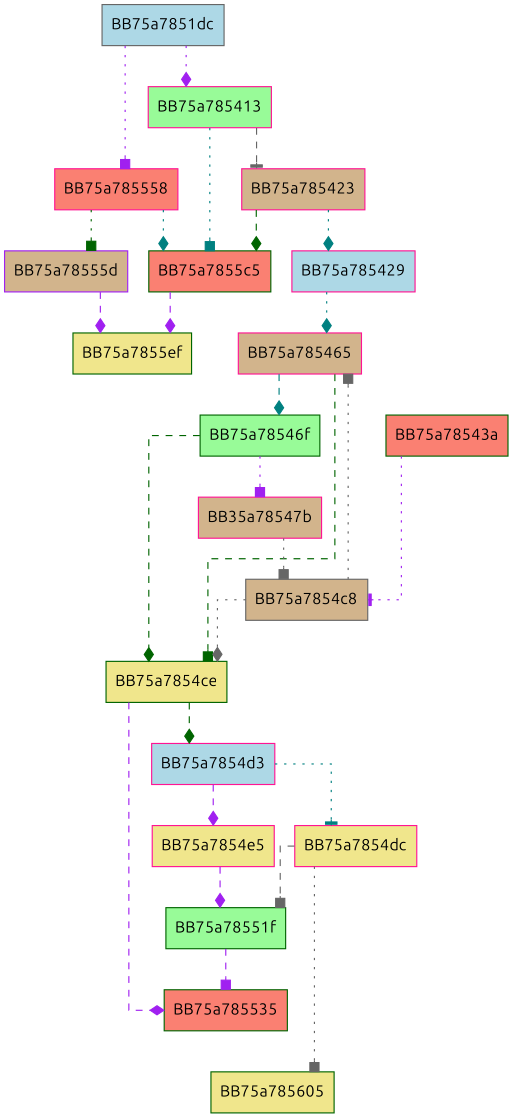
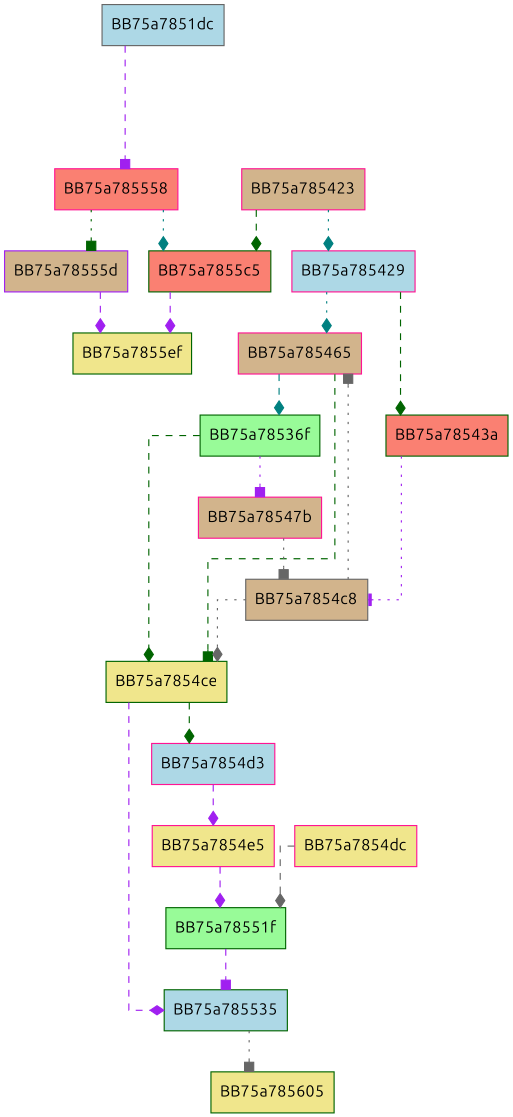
edge "BB75a7851dc" -> "BB75a785558": style dotted -> dashed
node "BB75a785413": removed
edge "BB75a785429" -> "BB75a78543a": added
node "BB75a78546f": label "BB75a78546f" -> "BB75a78536f"
node "BB35a78547b": label "BB35a78547b" -> "BB75a78547b"
edge "BB75a7854d3" -> "BB75a7854dc": removed
edge "BB75a7854dc" -> "BB75a78551f": arrowhead box -> diamond
edge "BB75a7854dc" -> "BB75a785605": now "BB75a785535" -> "BB75a785605"
node "BB75a785535": fillcolor salmon -> lightblue
